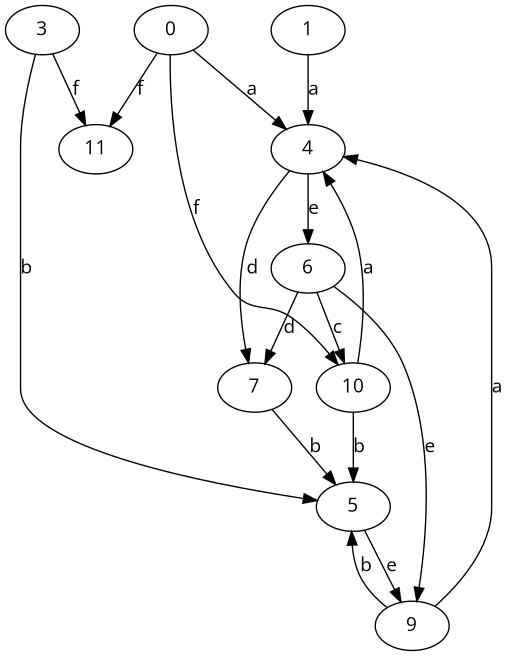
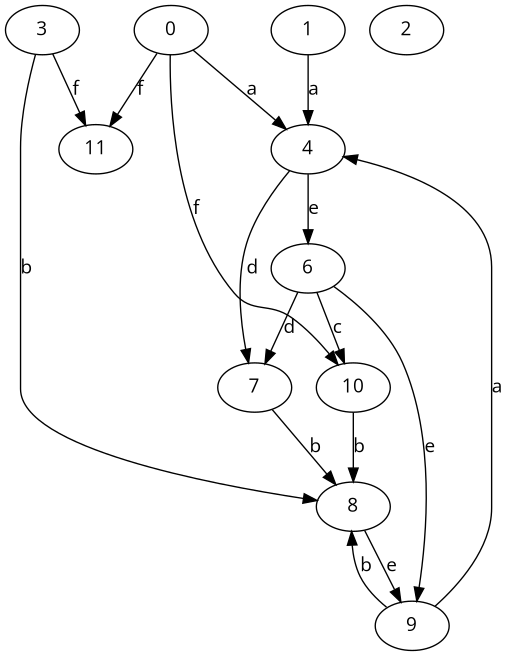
node "2": added
edge "10" -> "4": removed, label "a"
node "5": label "5" -> "8"
